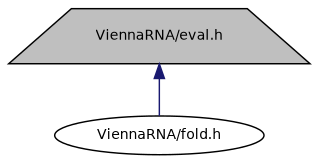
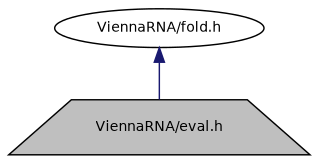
edge "ViennaRNA/fold.h" -> "ViennaRNA/eval.h": reversed
